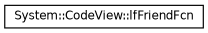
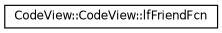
node "System::CodeView::lfFriendFcn": label "System::CodeView::lfFriendFcn" -> "CodeView::CodeView::lfFriendFcn"
